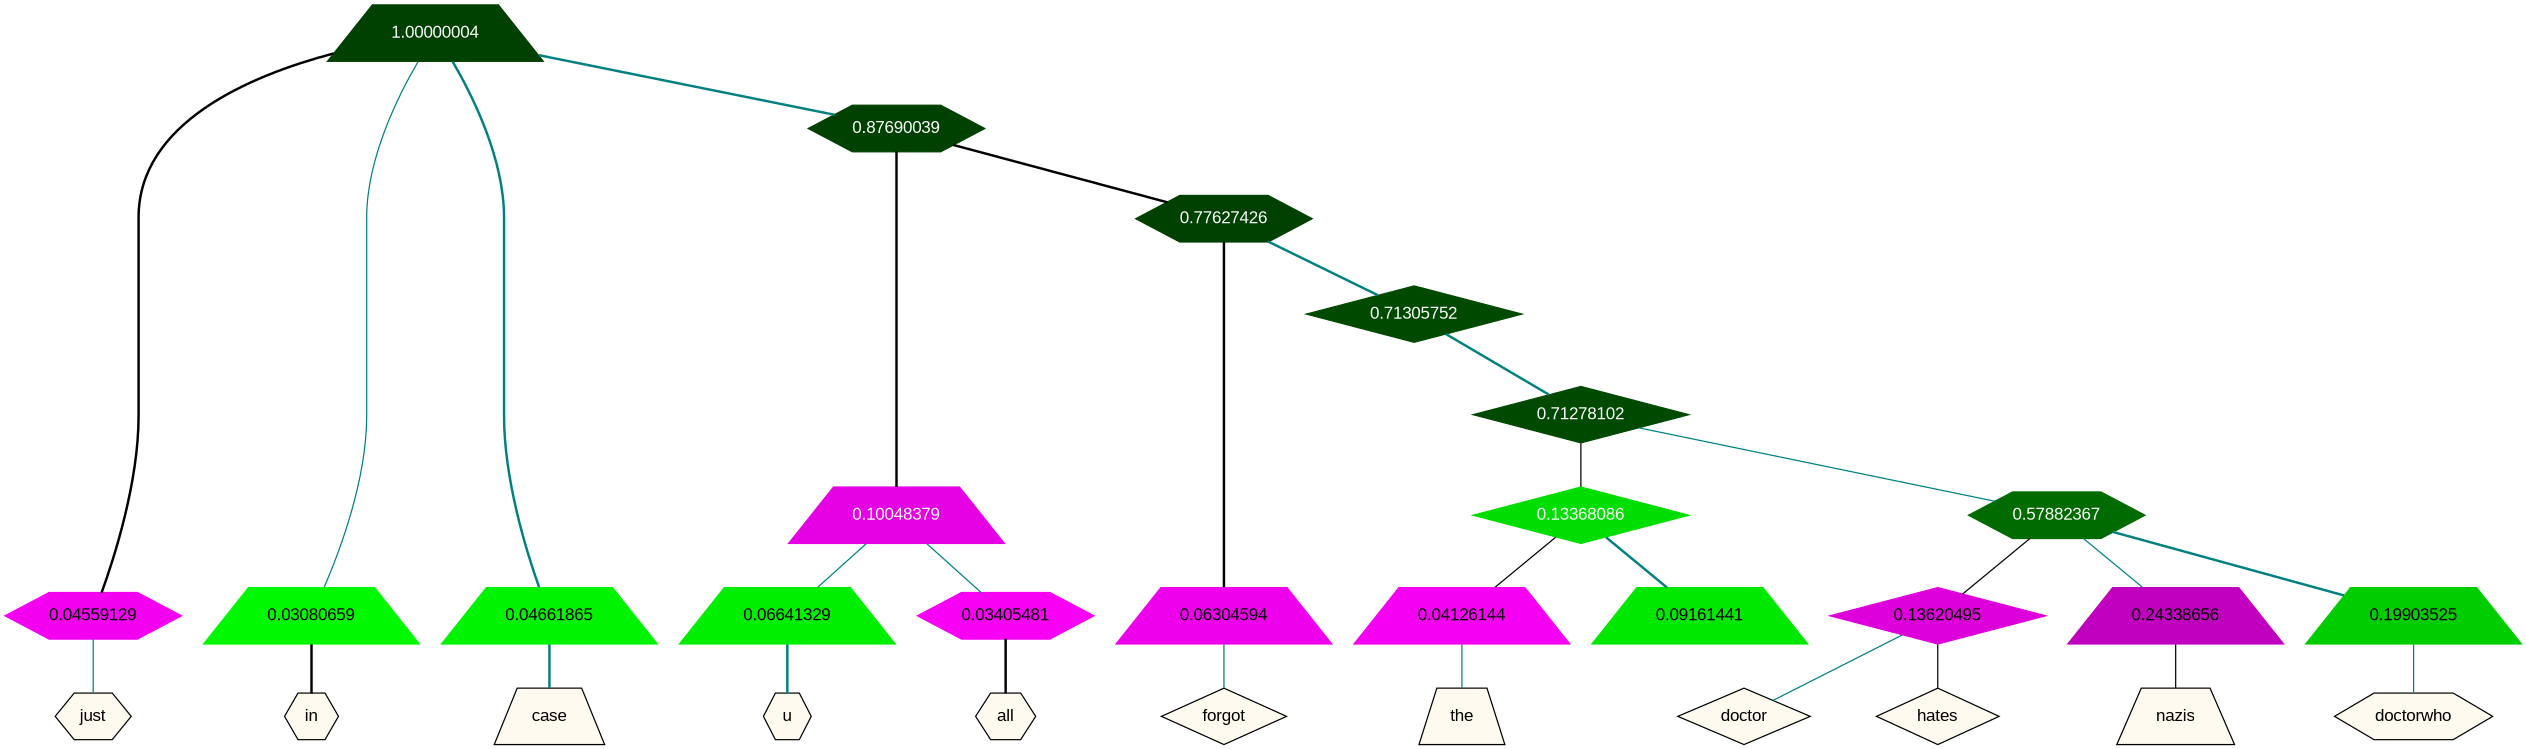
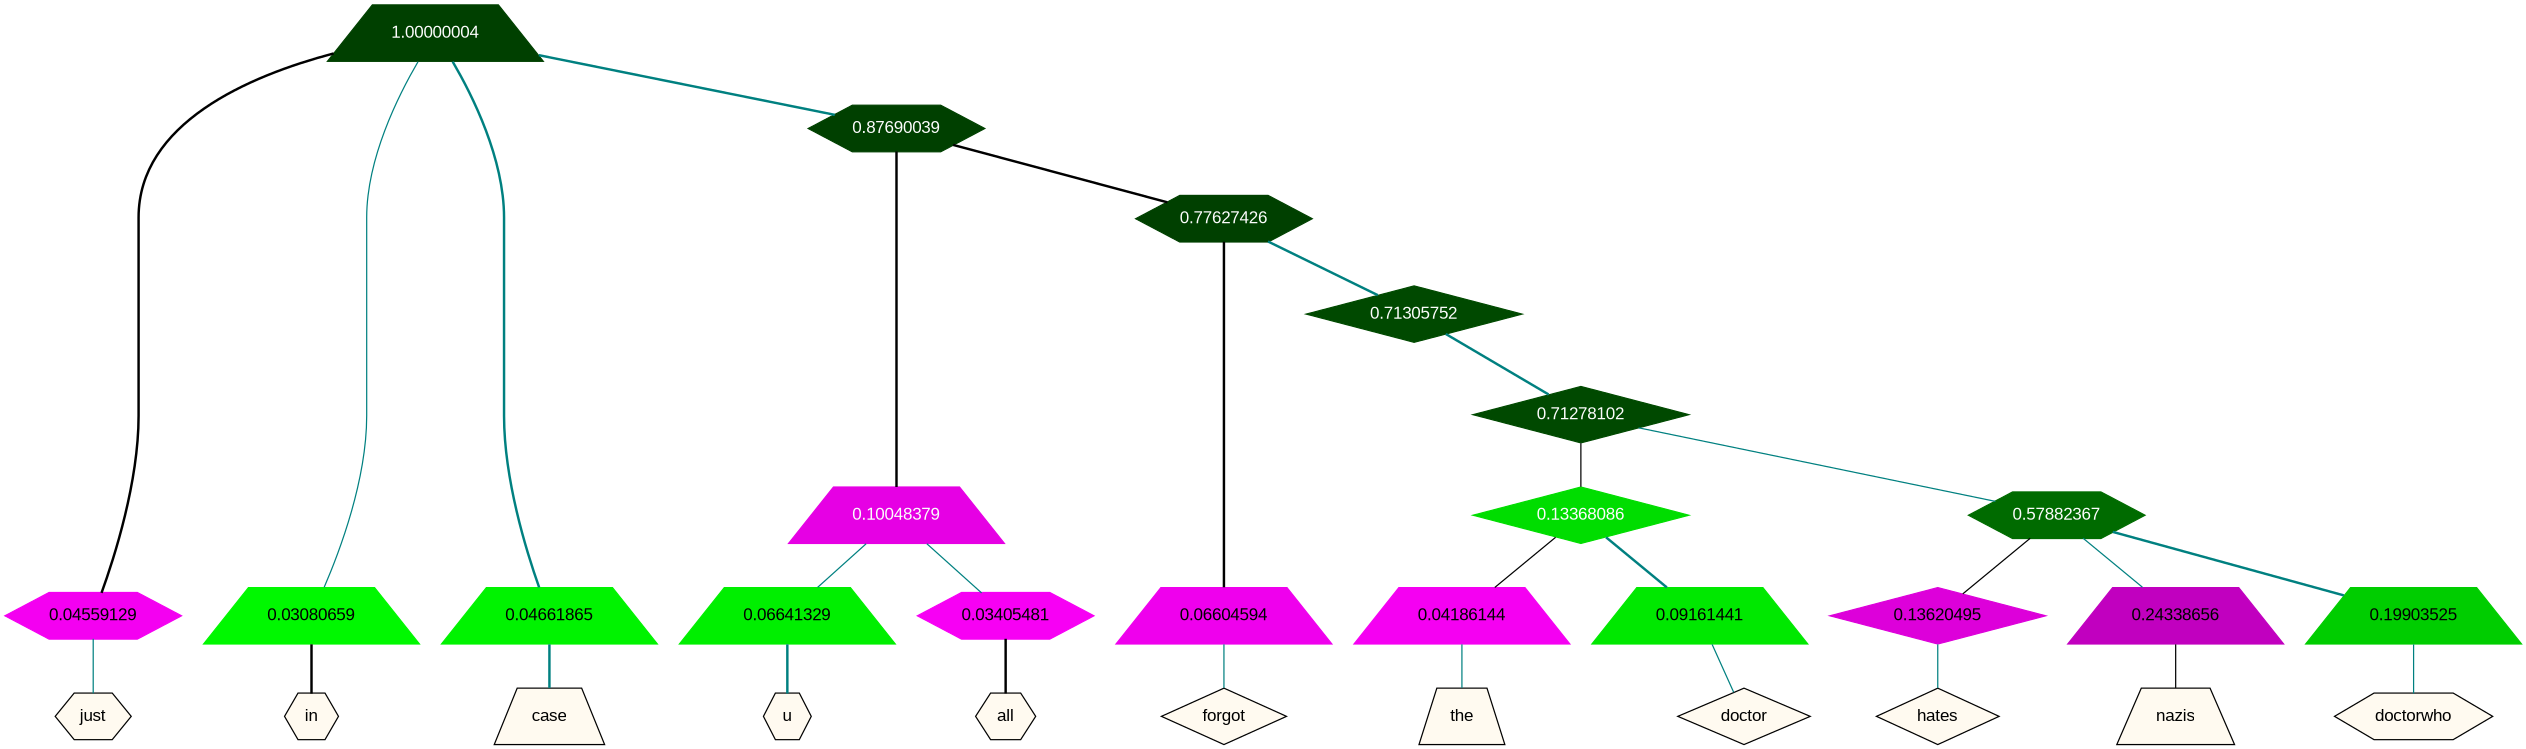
node "0.06304594": label "0.06304594" -> "0.06604594"
node "0.04126144": label "0.04126144" -> "0.04186144"
edge "0.13620495" -- "hates": color black -> teal
edge "0.13620495" -- "doctor": now "0.09161441" -- "doctor"
